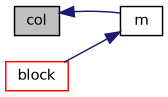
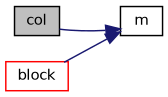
edge "m" -> "col": reversed
